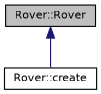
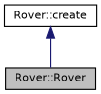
edge "Rover::create" -> "Rover::Rover": reversed
